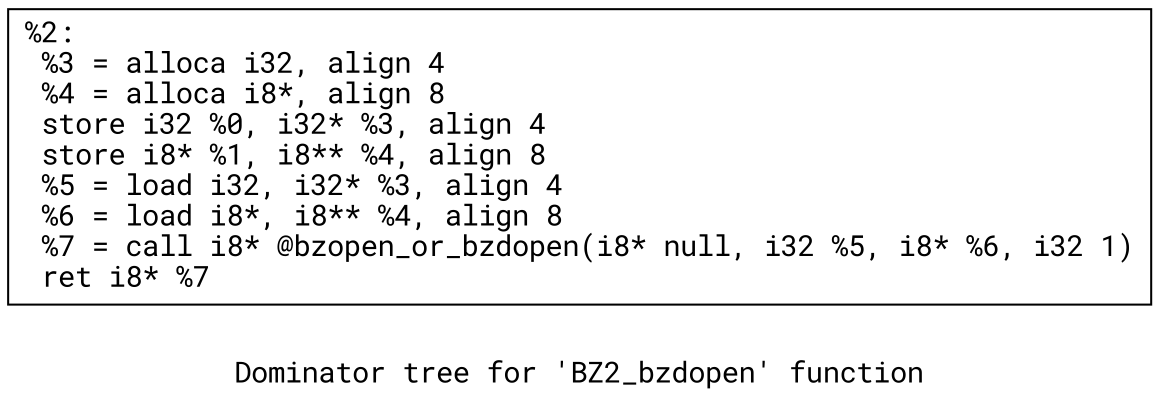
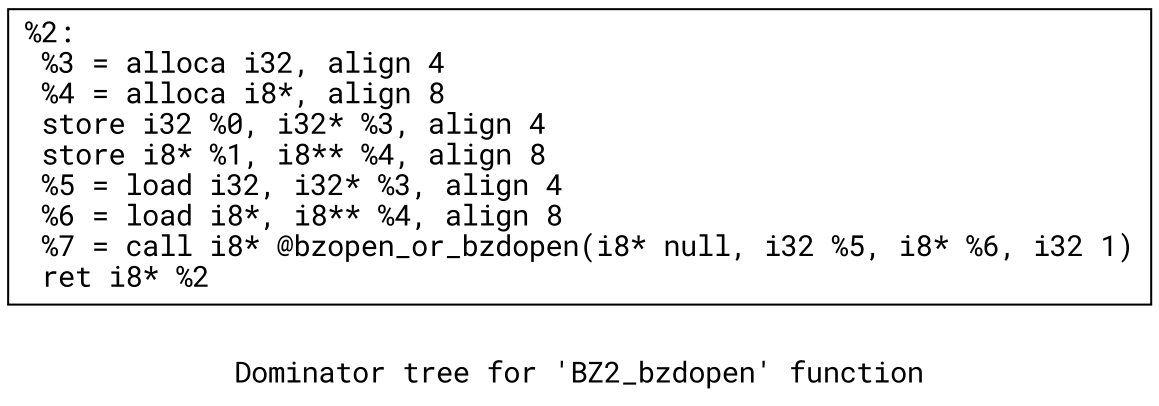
node "%2:": text "ret i8* %7" -> "ret i8* %2"
